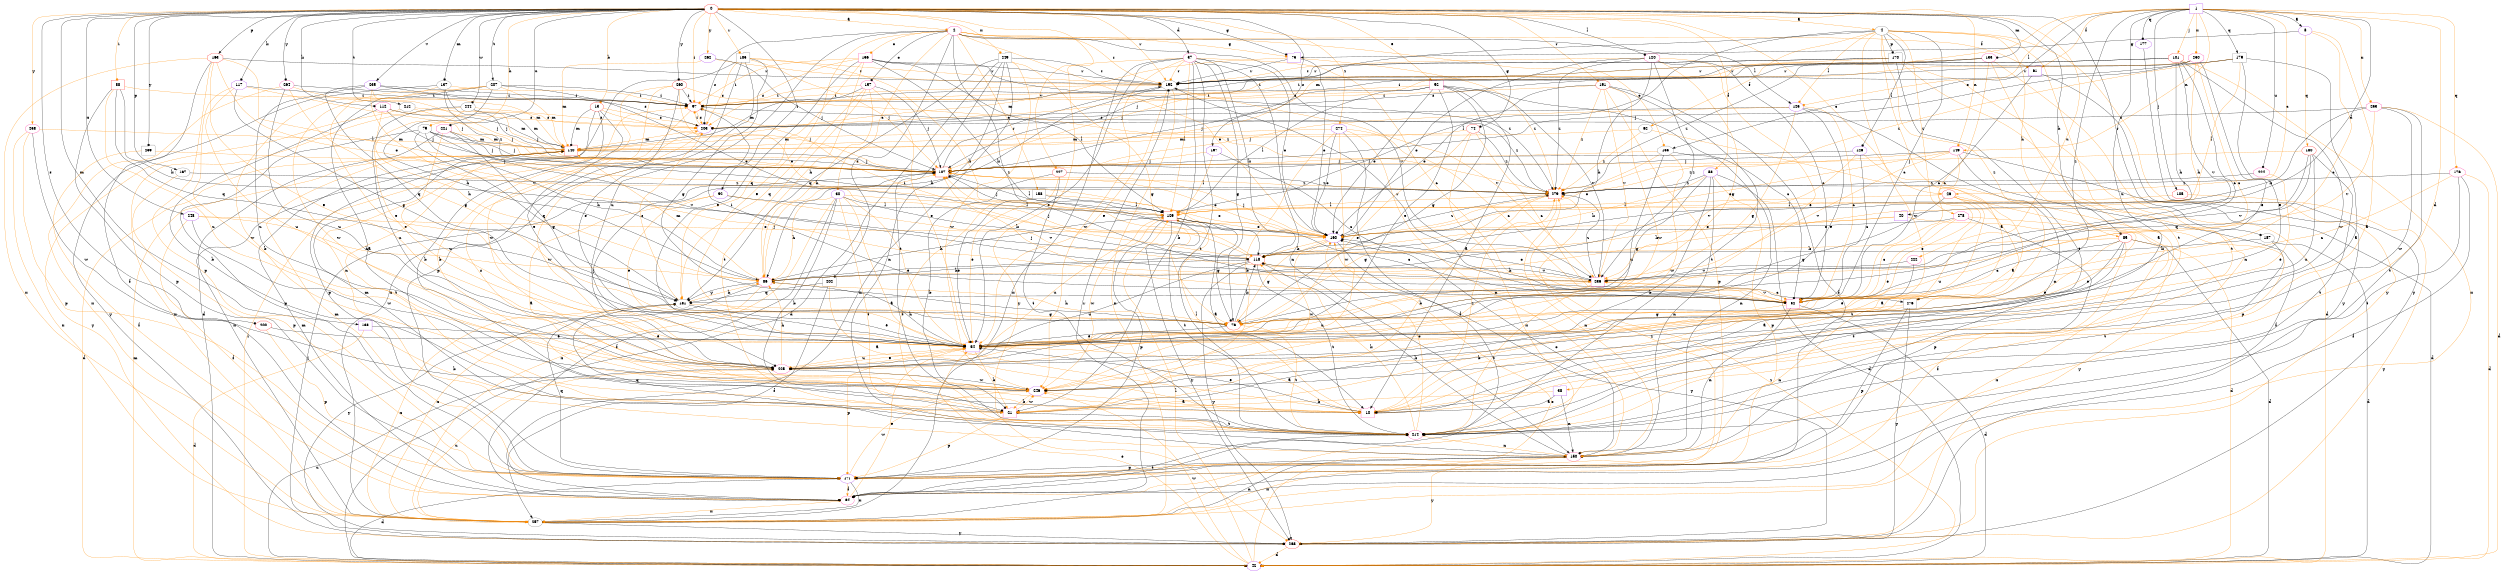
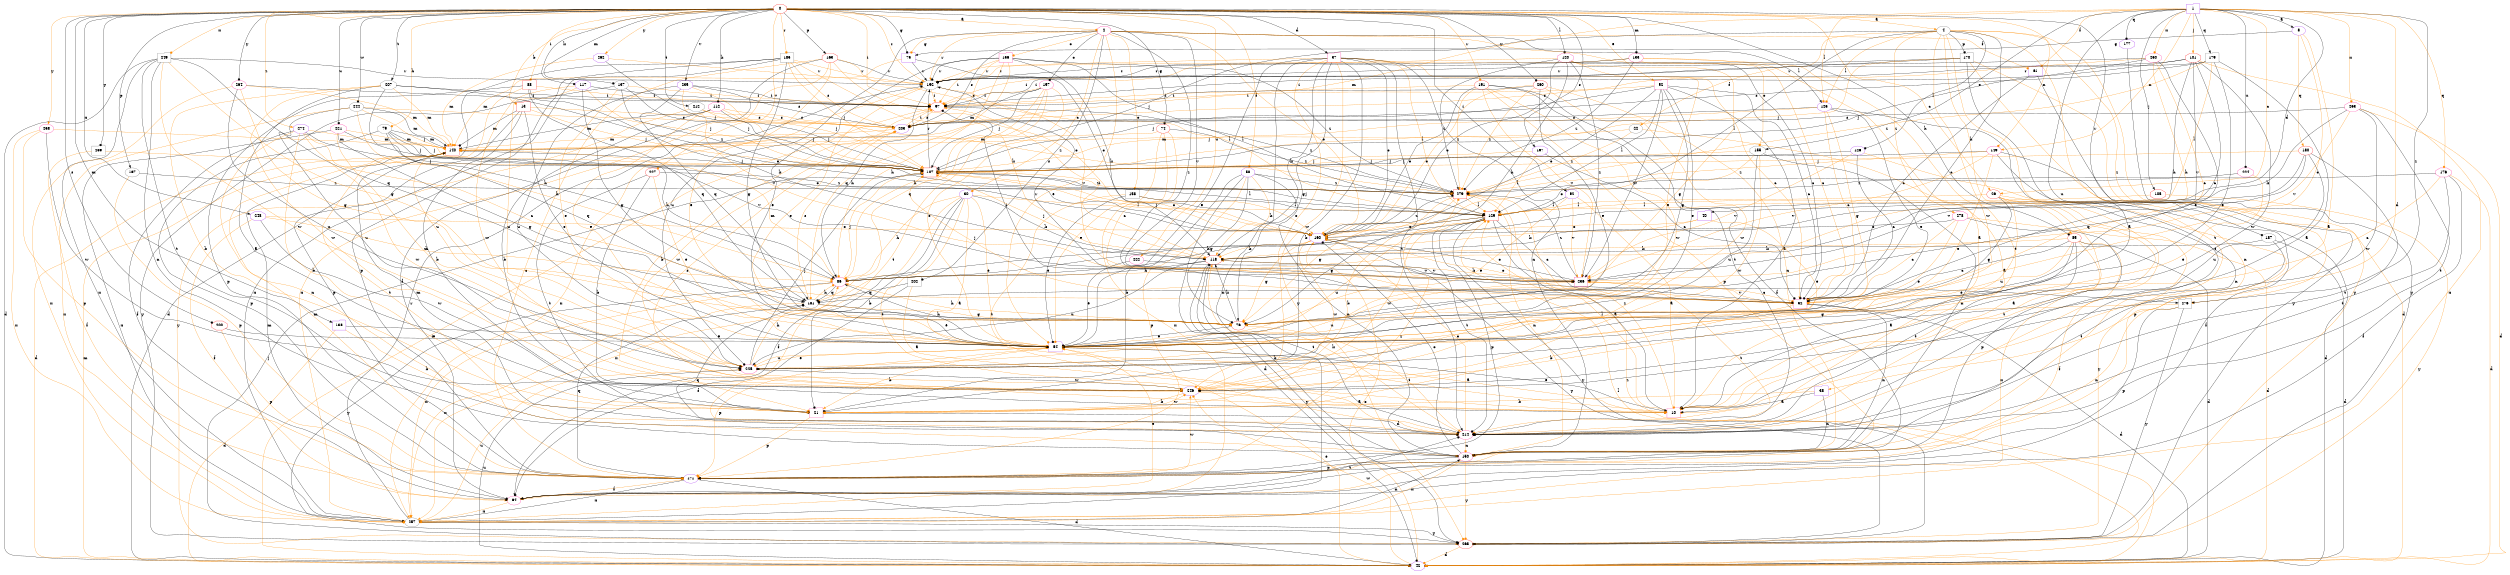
node "37": shape ellipse -> folder
edge "75" -> "279": now "112" -> "279"
node "13": shape ellipse -> folder
node "62": label "62" -> "22"
edge "149" -> "160": now "32" -> "160"
edge "163" -> "171": label "p" -> "c"
edge "86" -> "181": label "y" -> "q"
edge "21" -> "214": label "t" -> "d"
